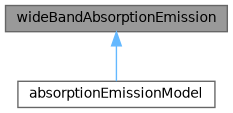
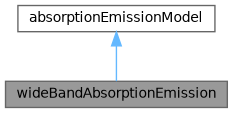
edge "absorptionEmissionModel" -> "wideBandAbsorptionEmission": reversed
